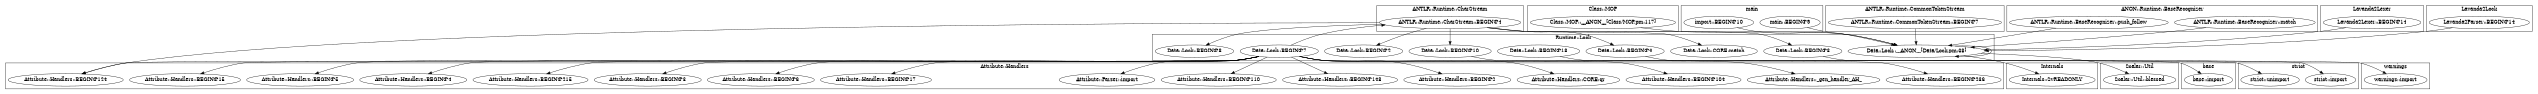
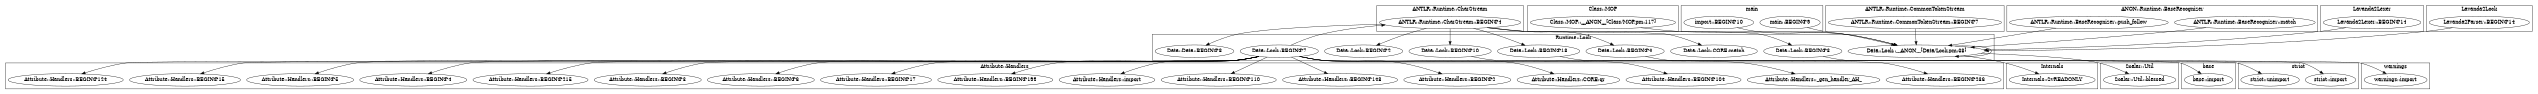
edge "ANTLR::Runtime::CharStream::BEGIN@4" -> "Attribute::Handlers::BEGIN@124": now "ANTLR::Runtime::CharStream::BEGIN@4" -> "Data::Lock::BEGIN@18"
node "Data::Lock::BEGIN@8": label "Data::Lock::BEGIN@8" -> "Data::Data::BEGIN@8"
node "Attribute::Handlers::BEGIN@199": added
node "Attribute::Parser::import": label "Attribute::Parser::import" -> "Attribute::Handlers::import"
